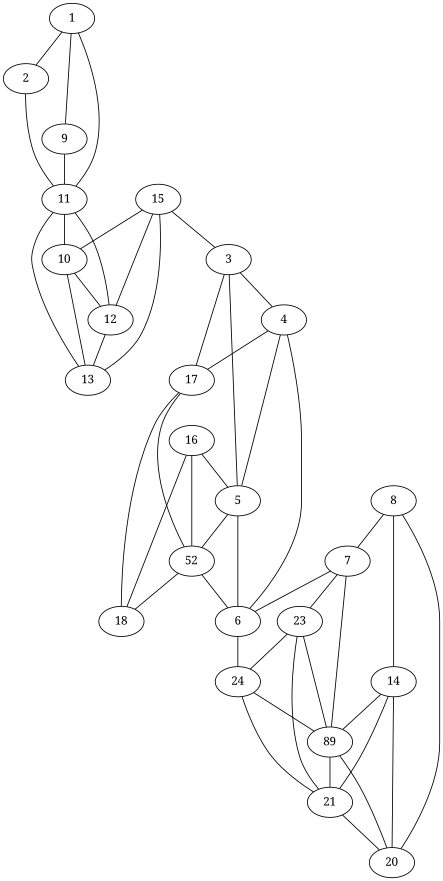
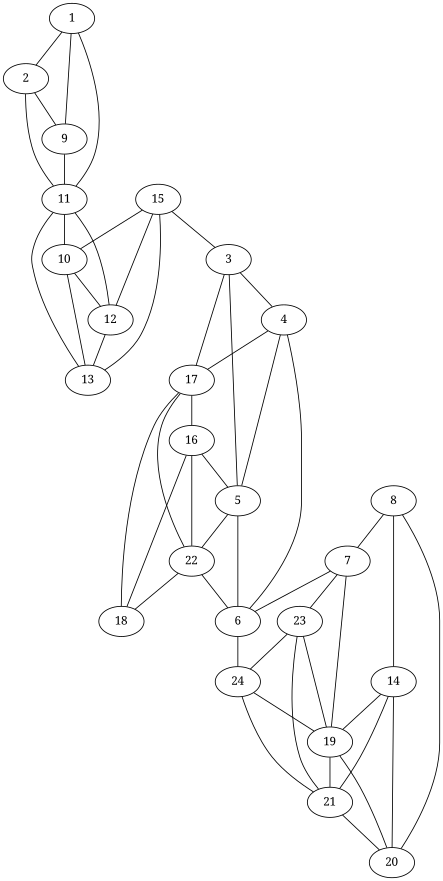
edge "2" -- "9": added
edge "17" -- "16": added
node "52": label "52" -> "22"
node "89": label "89" -> "19"
